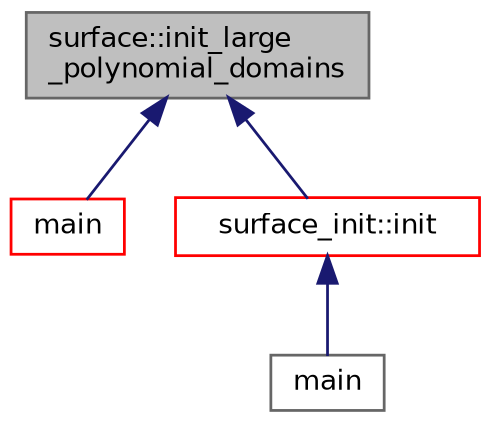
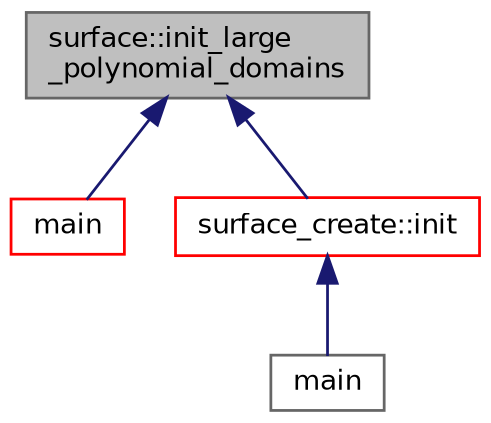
node "surface_init::init": label "surface_init::init" -> "surface_create::init"
